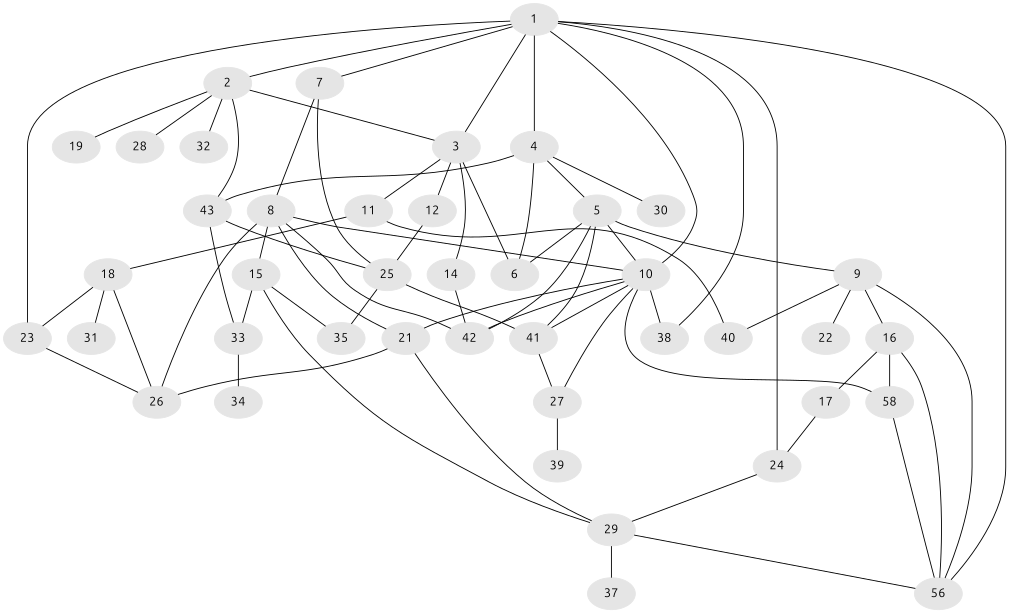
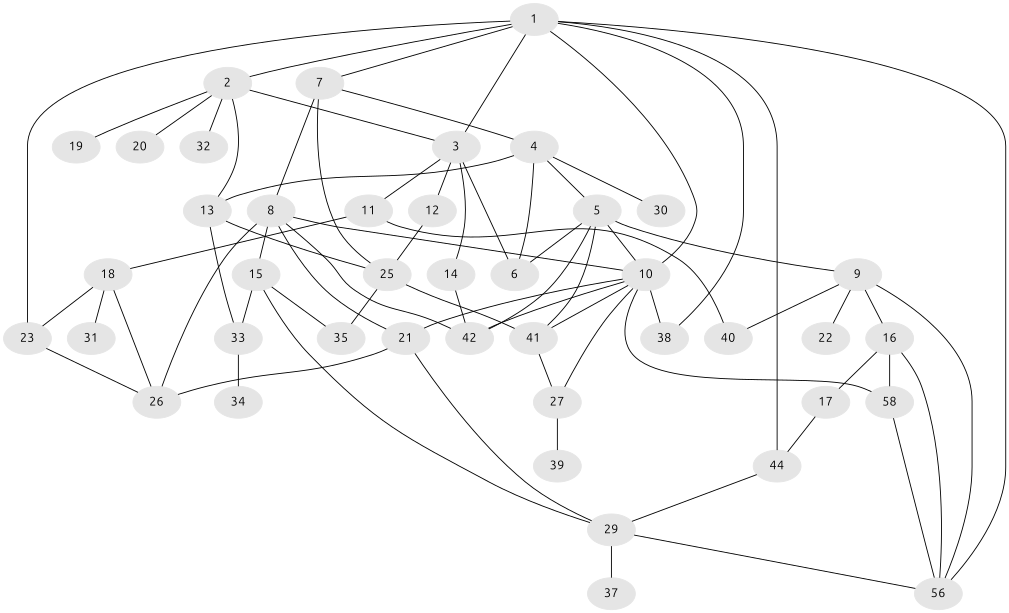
edge "1" -- "4": now "7" -- "4"
node "28": label "28" -> "20"
node "43": label "43" -> "13"
node "24": label "24" -> "44"
